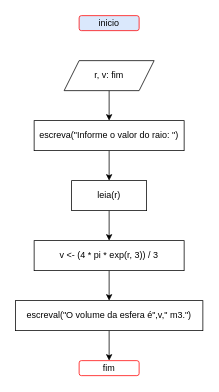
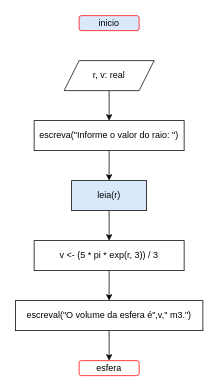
node "r, v: fim": label "r, v: fim" -> "r, v: real"
node "leia(r)": fillcolor #ffffff -> #dae8fc
node "v <- (4 * pi * exp(r, 3)) / 3": label "v <- (4 * pi * exp(r, 3)) / 3" -> "v <- (5 * pi * exp(r, 3)) / 3"
node "fim": label "fim" -> "esfera"
